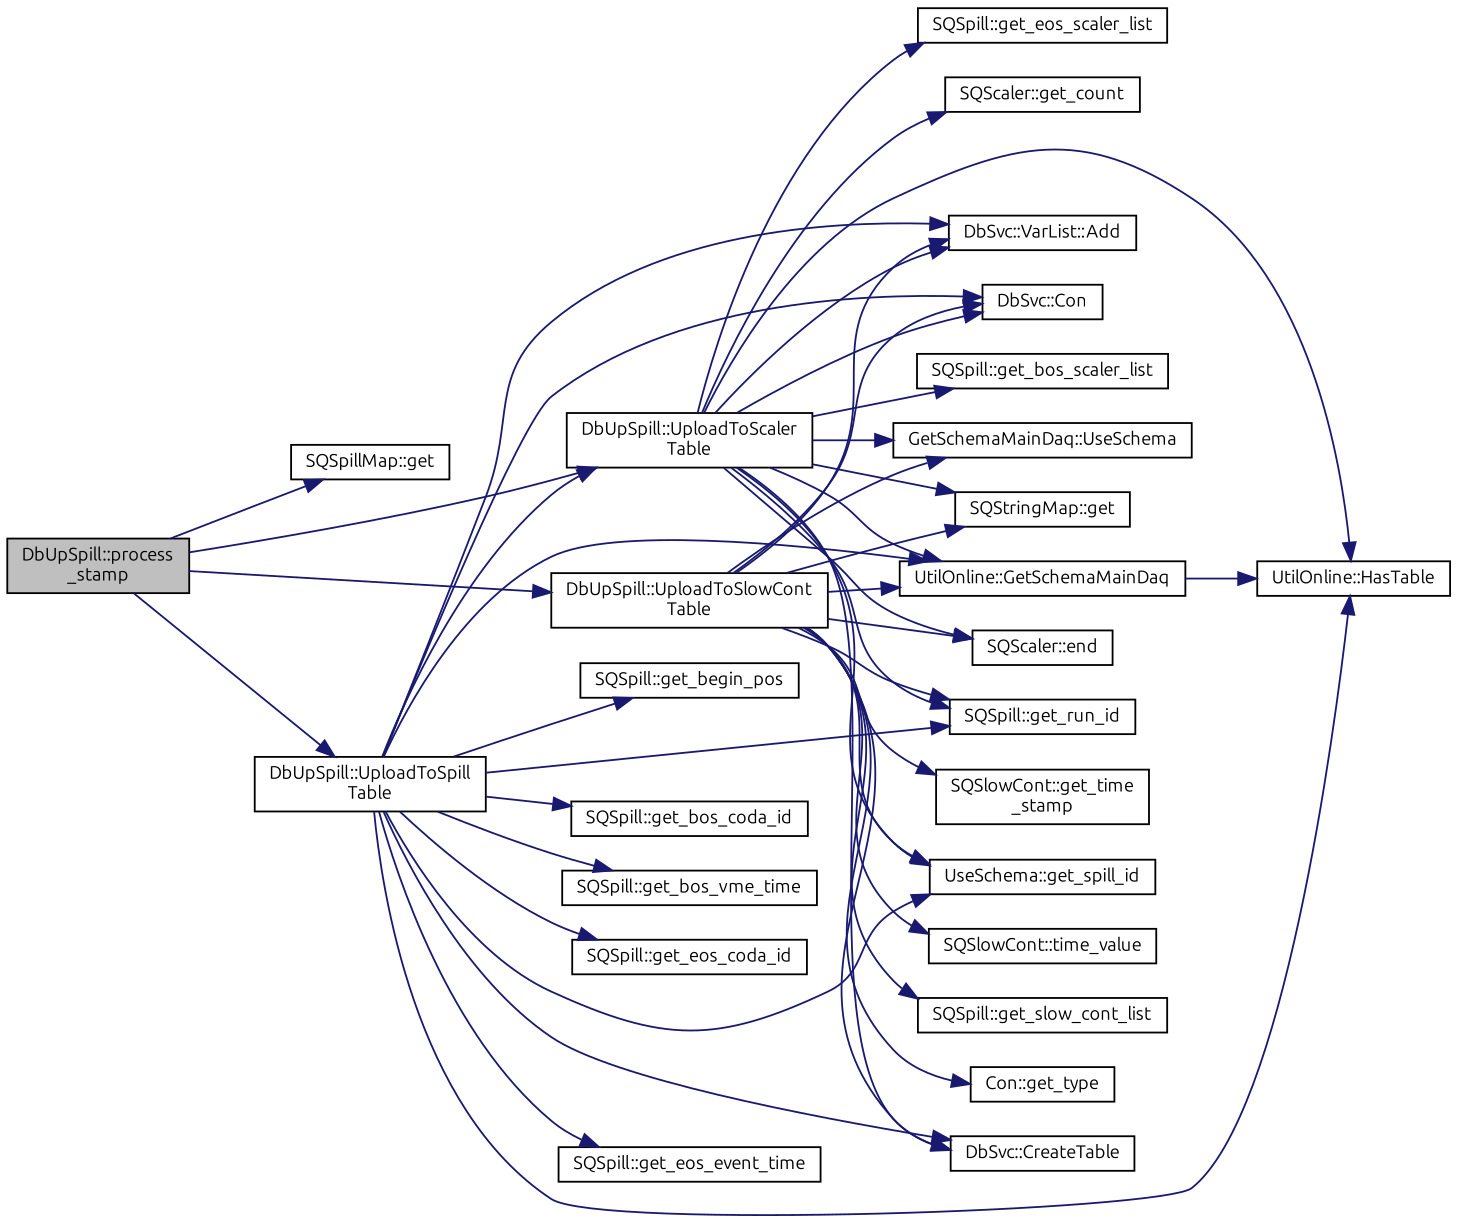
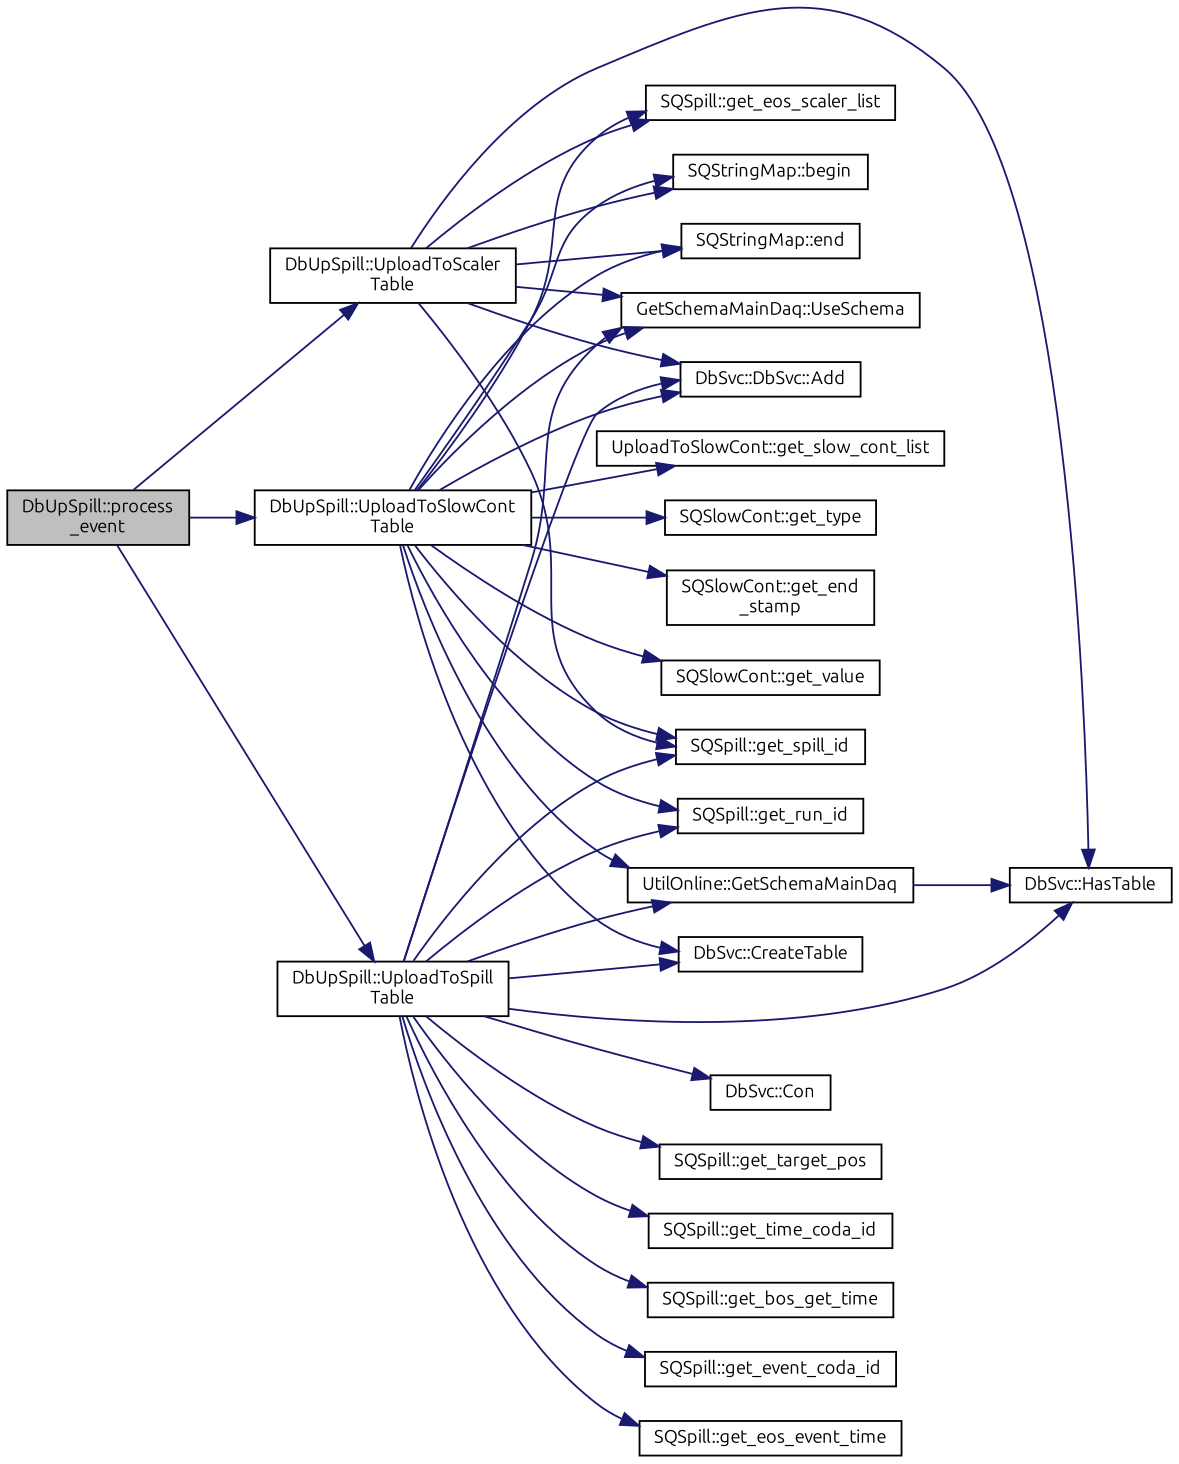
node "SQScaler::get_count": removed
node "DbSvc::VarList::Add": label "DbSvc::VarList::Add" -> "DbSvc::DbSvc::Add"
edge "DbUpSpill::UploadToScaler Table" -> "DbSvc::Con": removed
edge "DbUpSpill::UploadToSlowCont Table" -> "DbSvc::Con": now "DbUpSpill::UploadToSlowCont Table" -> "SQSpill::get_eos_scaler_list"
node "SQSpill::get_bos_scaler_list": removed
node "SQSpillMap::get": removed
node "SQStringMap::get": label "SQStringMap::get" -> "SQStringMap::begin"
edge "DbUpSpill::UploadToScaler Table" -> "UtilOnline::GetSchemaMainDaq": removed
node "DbUpSpill::process _stamp": label "DbUpSpill::process _stamp" -> "DbUpSpill::process _event"
node "UtilOnline::HasTable": label "UtilOnline::HasTable" -> "DbSvc::HasTable"
edge "DbUpSpill::UploadToSpill Table" -> "DbUpSpill::UploadToScaler Table": now "DbUpSpill::UploadToSpill Table" -> "GetSchemaMainDaq::UseSchema"
node "SQScaler::end": label "SQScaler::end" -> "SQStringMap::end"
edge "DbUpSpill::UploadToScaler Table" -> "SQSpill::get_run_id": removed
node "SQSpill::get_begin_pos": label "SQSpill::get_begin_pos" -> "SQSpill::get_target_pos"
node "SQSlowCont::get_time _stamp": label "SQSlowCont::get_time _stamp" -> "SQSlowCont::get_end _stamp"
edge "DbUpSpill::UploadToScaler Table" -> "DbSvc::CreateTable": removed
node "SQSpill::get_bos_coda_id": label "SQSpill::get_bos_coda_id" -> "SQSpill::get_time_coda_id"
node "UseSchema::get_spill_id": label "UseSchema::get_spill_id" -> "SQSpill::get_spill_id"
node "SQSpill::get_bos_vme_time": label "SQSpill::get_bos_vme_time" -> "SQSpill::get_bos_get_time"
node "SQSlowCont::time_value": label "SQSlowCont::time_value" -> "SQSlowCont::get_value"
node "SQSpill::get_eos_coda_id": label "SQSpill::get_eos_coda_id" -> "SQSpill::get_event_coda_id"
node "SQSpill::get_slow_cont_list": label "SQSpill::get_slow_cont_list" -> "UploadToSlowCont::get_slow_cont_list"
node "Con::get_type": label "Con::get_type" -> "SQSlowCont::get_type"
